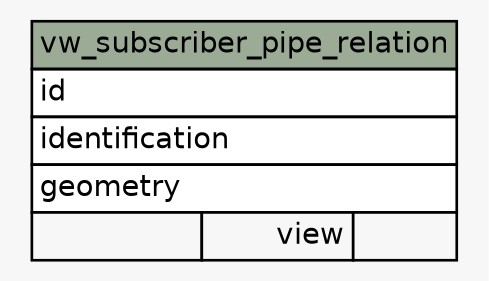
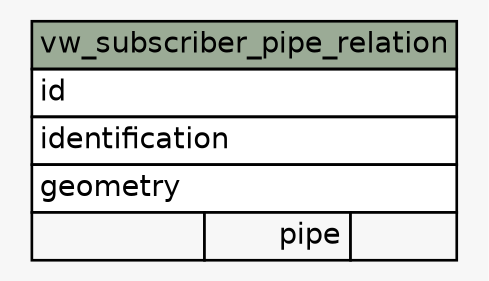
node "vw_subscriber_pipe_relation": text "view" -> "pipe"
